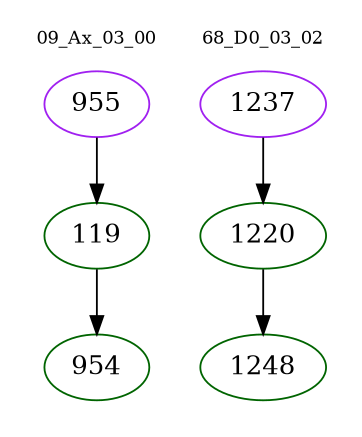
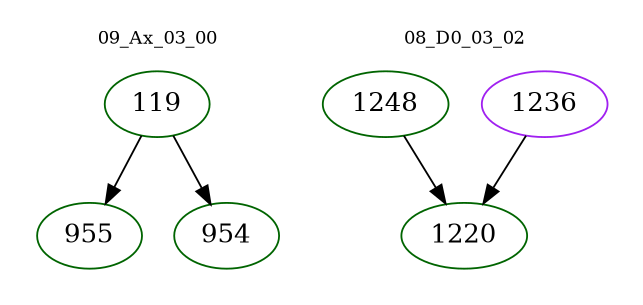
cluster "68_D0_03_02": label "68_D0_03_02" -> "08_D0_03_02"
node "955": color purple -> darkgreen
node "1237": label "1237" -> "1236"
edge "955" -> "119": reversed
edge "1220" -> "1248": reversed
